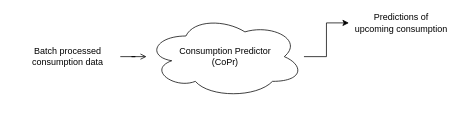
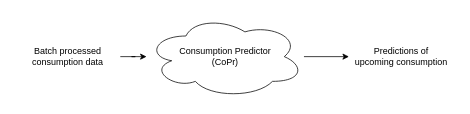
node "Predictions of upcoming consumption": moved (402, 23) -> (402, 57)
edge "Batch processed consumption data" -> "Consumption Predictor (CoPr)": arrowhead open -> classic
